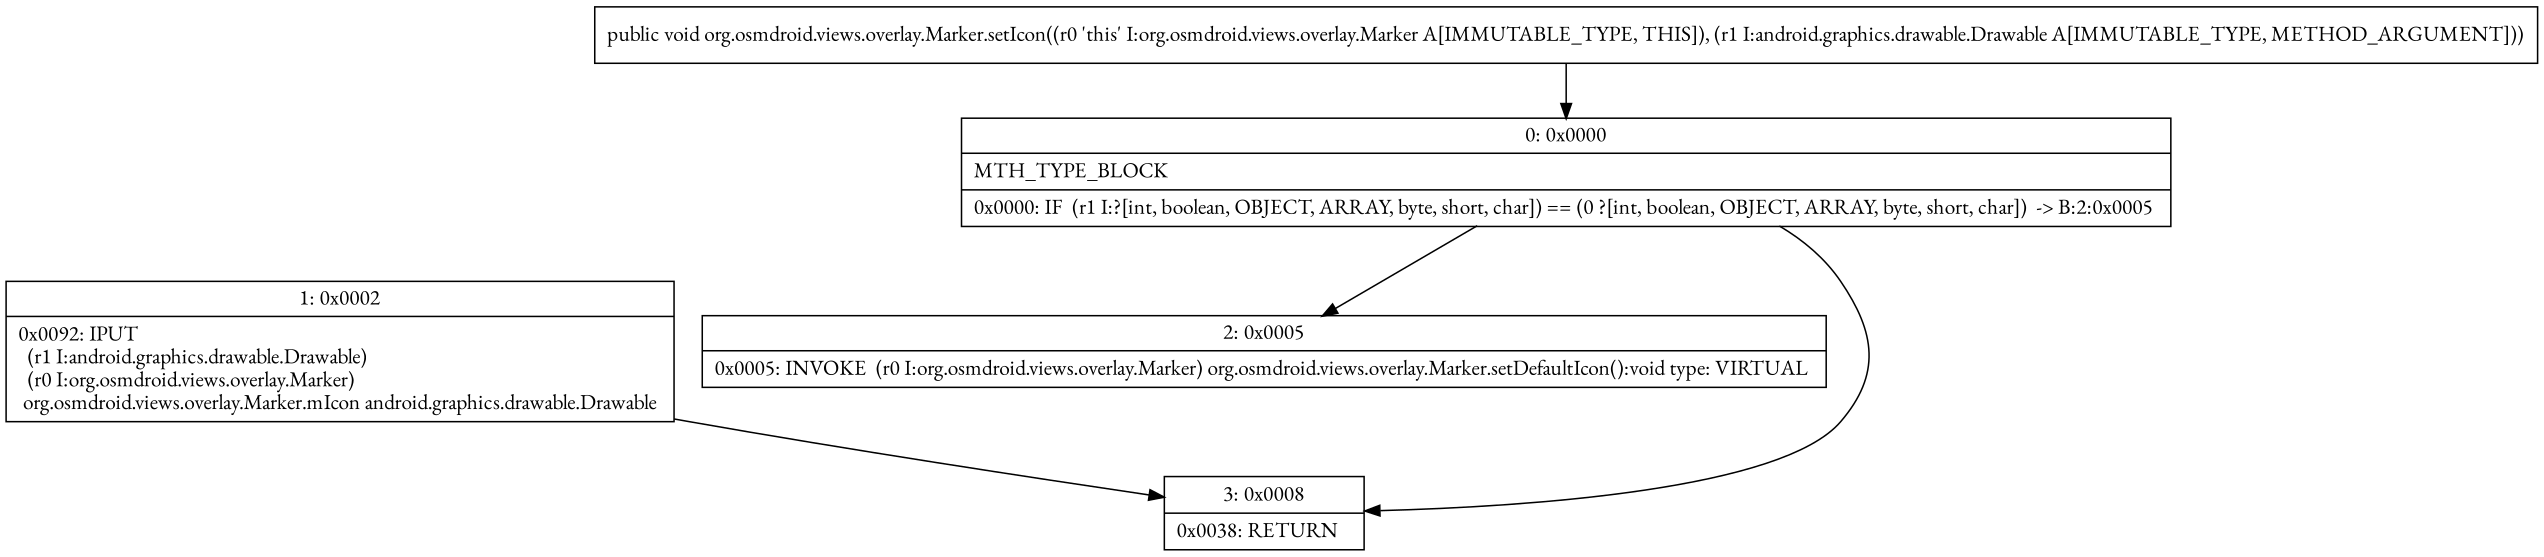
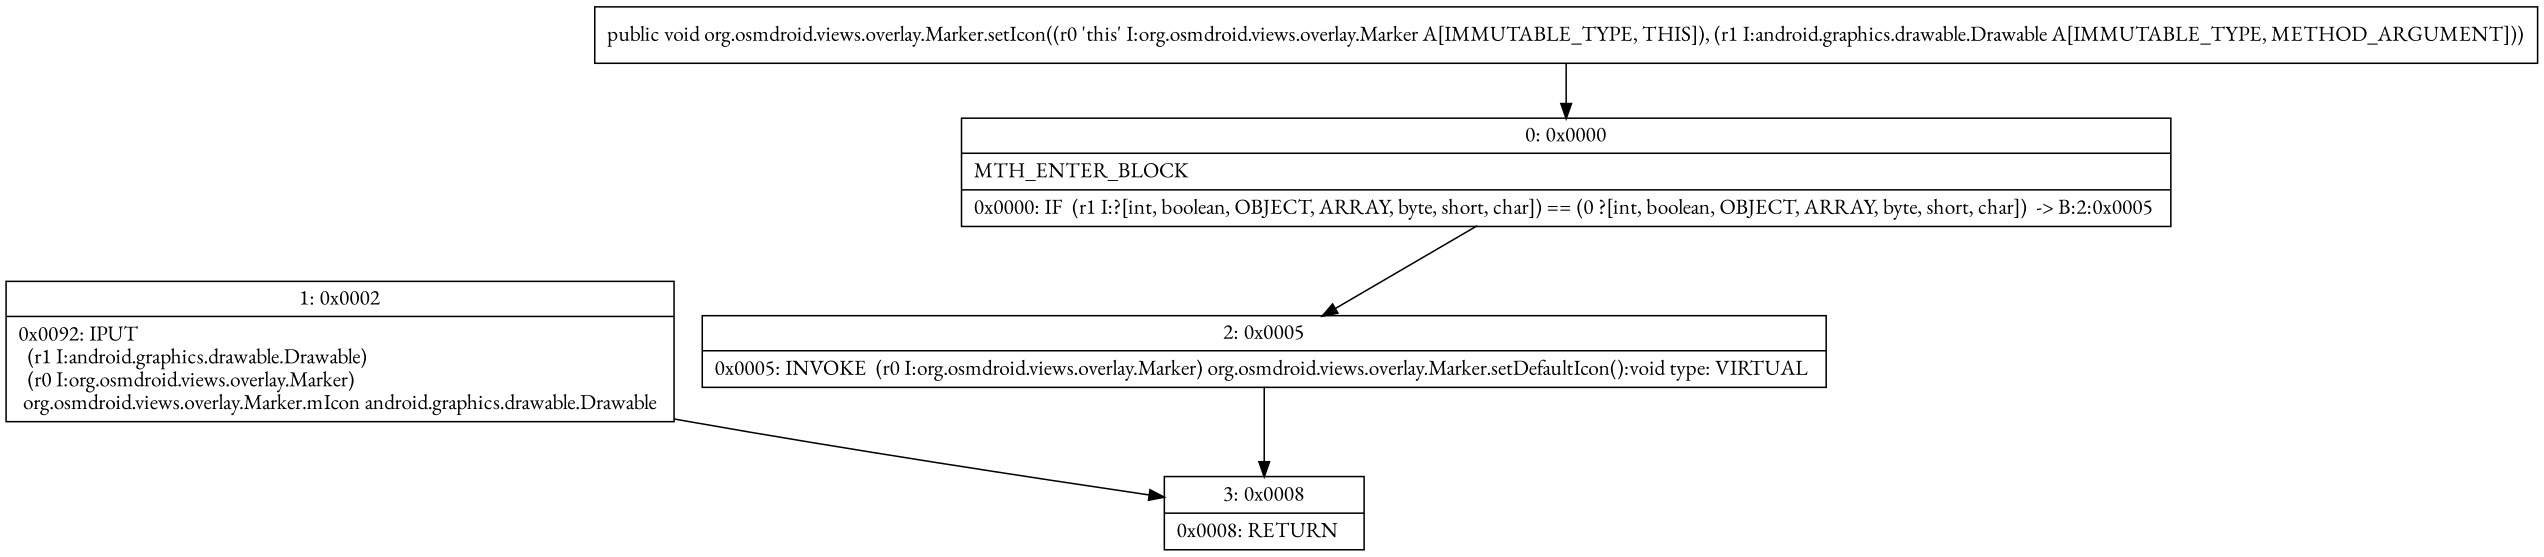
node "0: 0x0000": text "MTH_TYPE_BLOCK" -> "MTH_ENTER_BLOCK"
edge "0: 0x0000" -> "3: 0x0008": now "2: 0x0005" -> "3: 0x0008"
node "3: 0x0008": text "0x0038: RETURN" -> "0x0008: RETURN"
